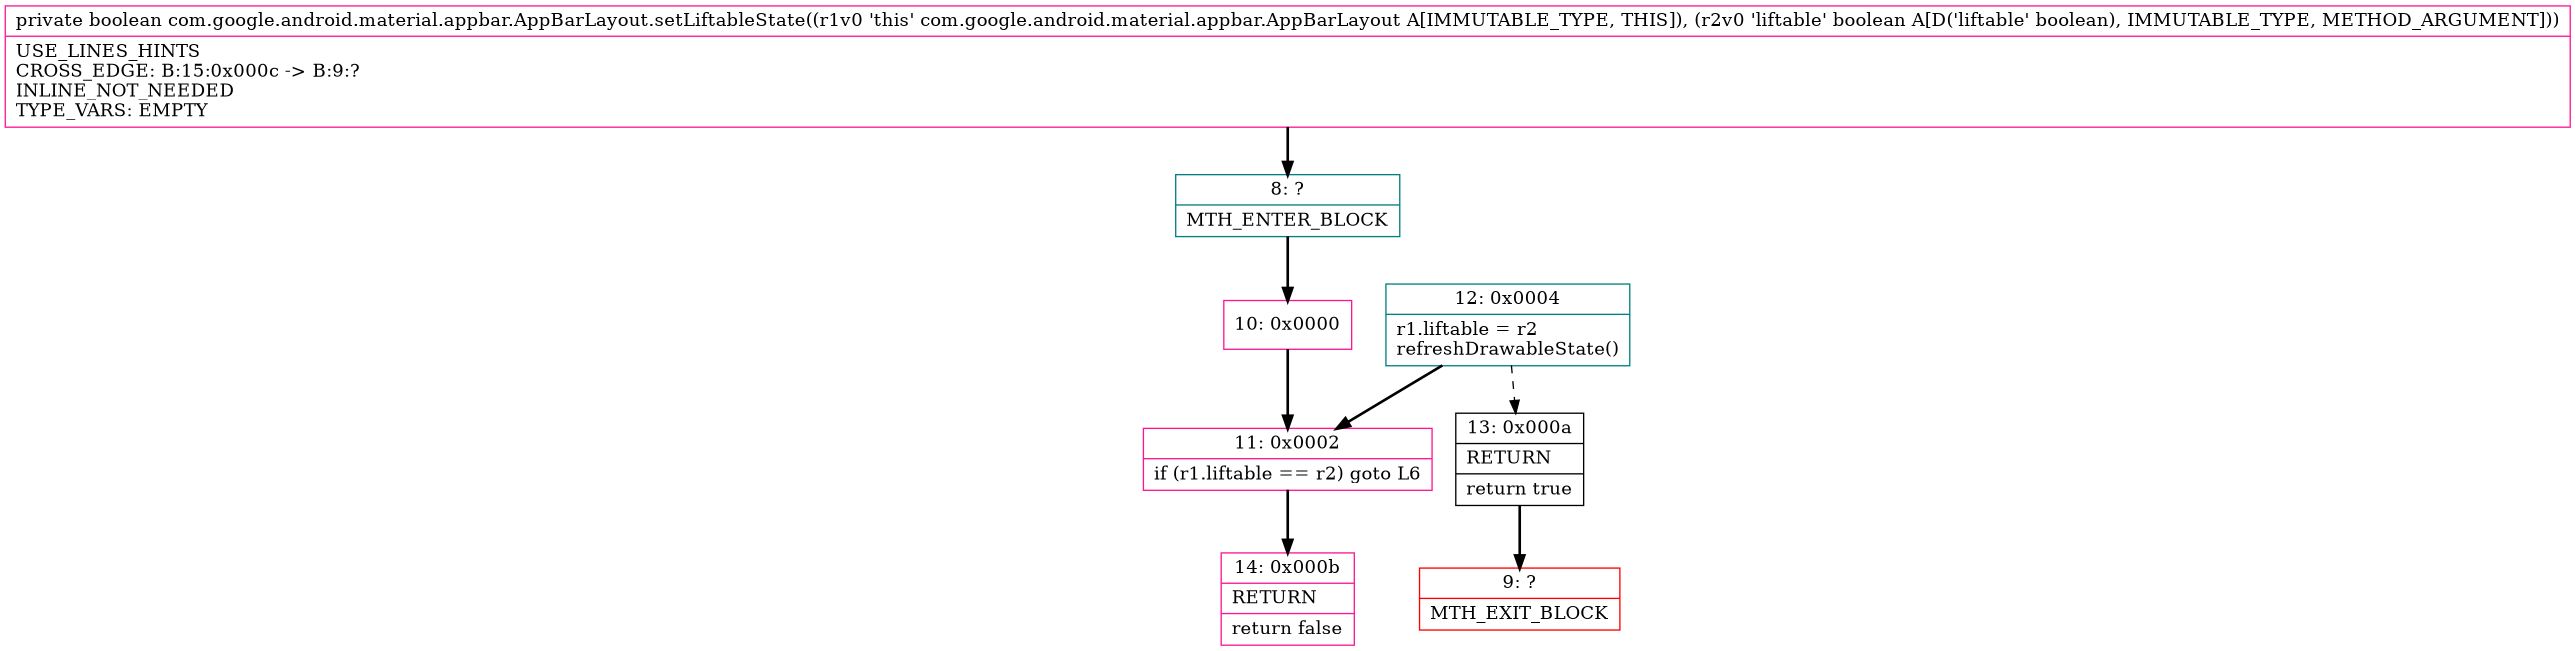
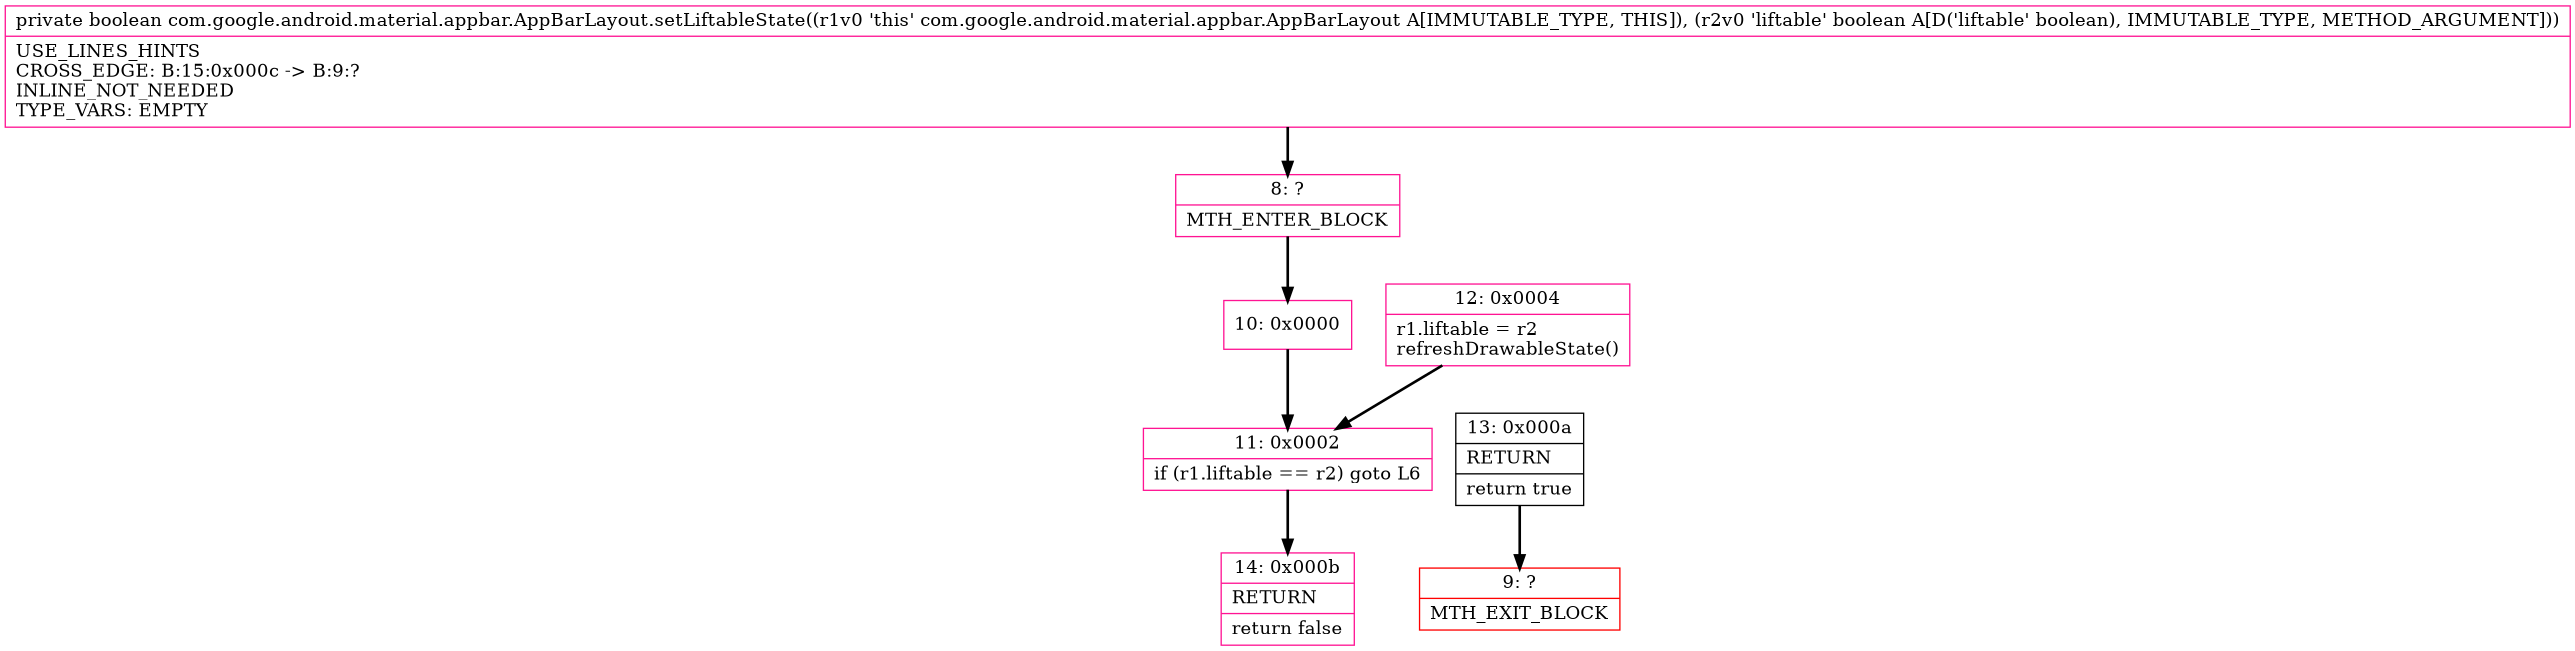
node "8: ?": color teal -> deeppink
node "12: 0x0004": color teal -> deeppink
edge "12: 0x0004" -> "13: 0x000a": removed
